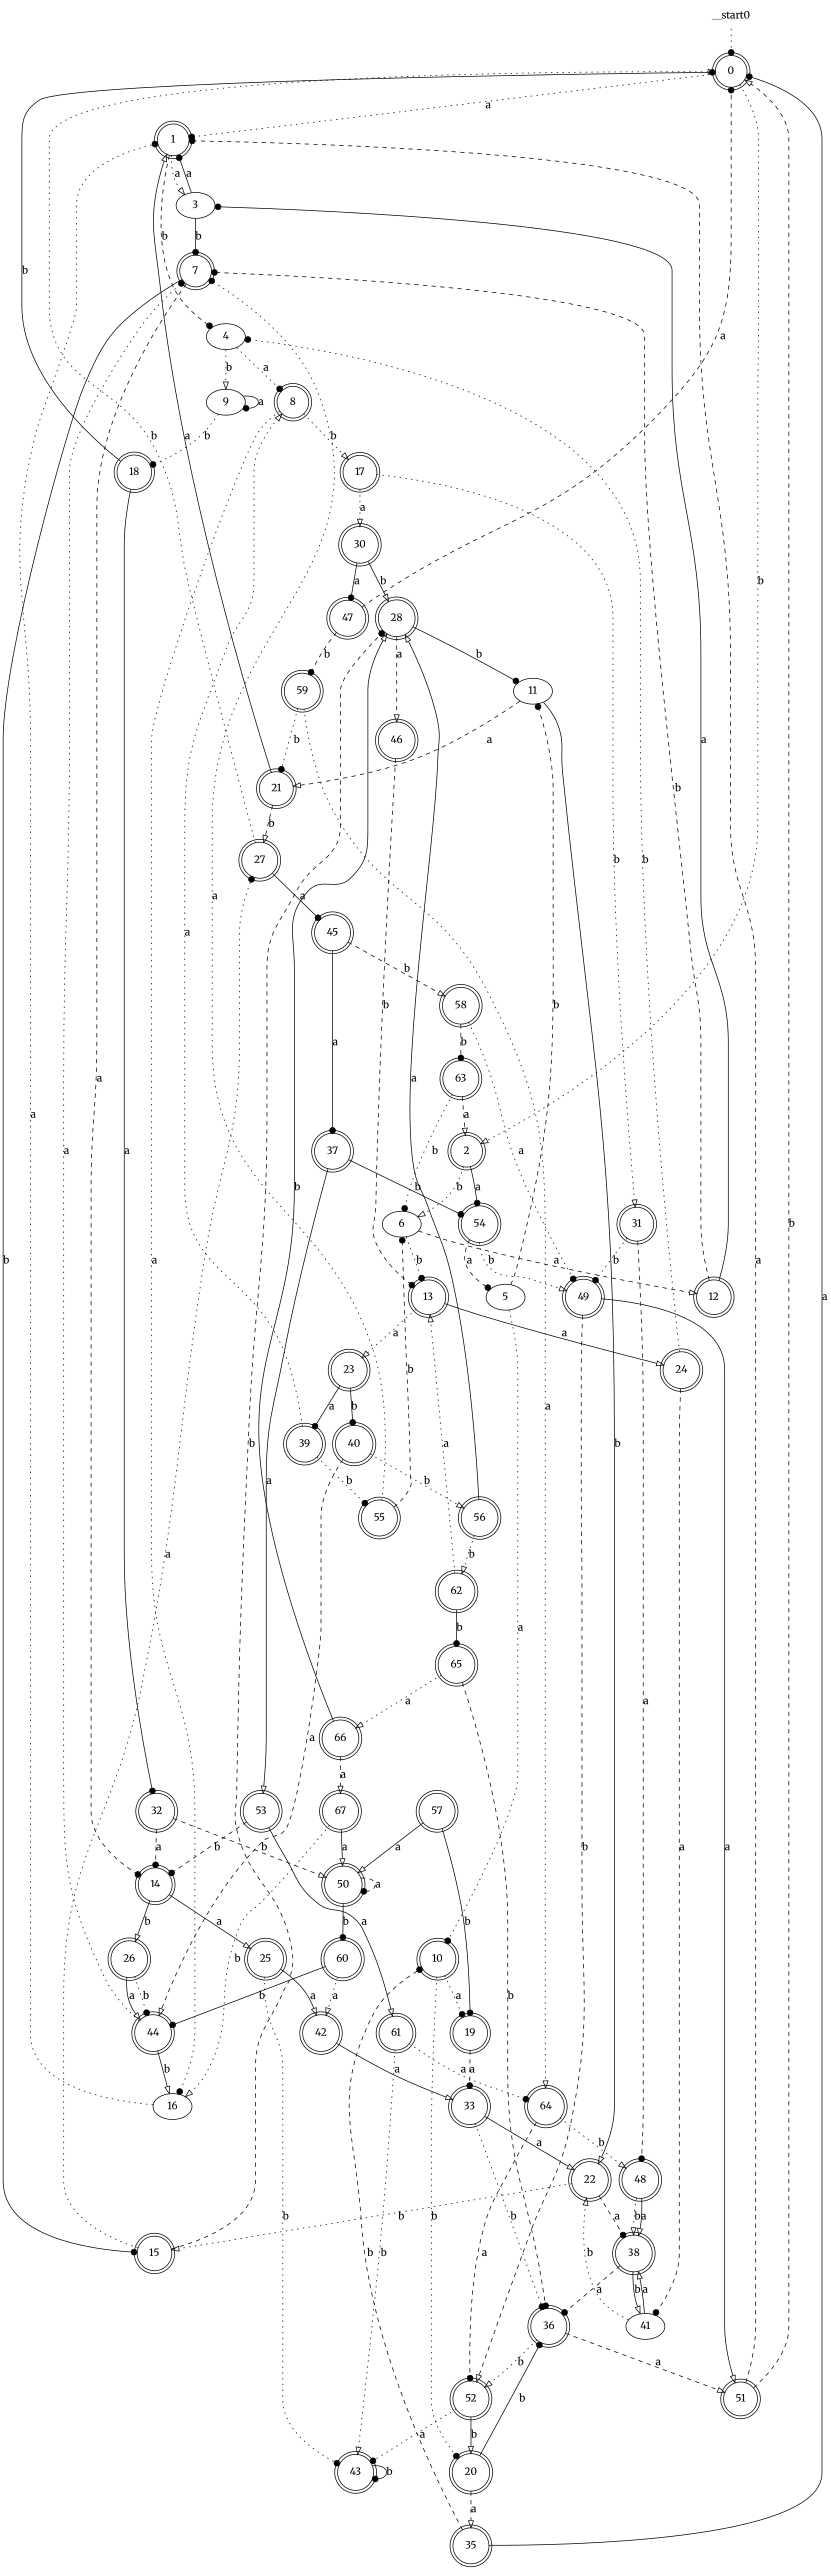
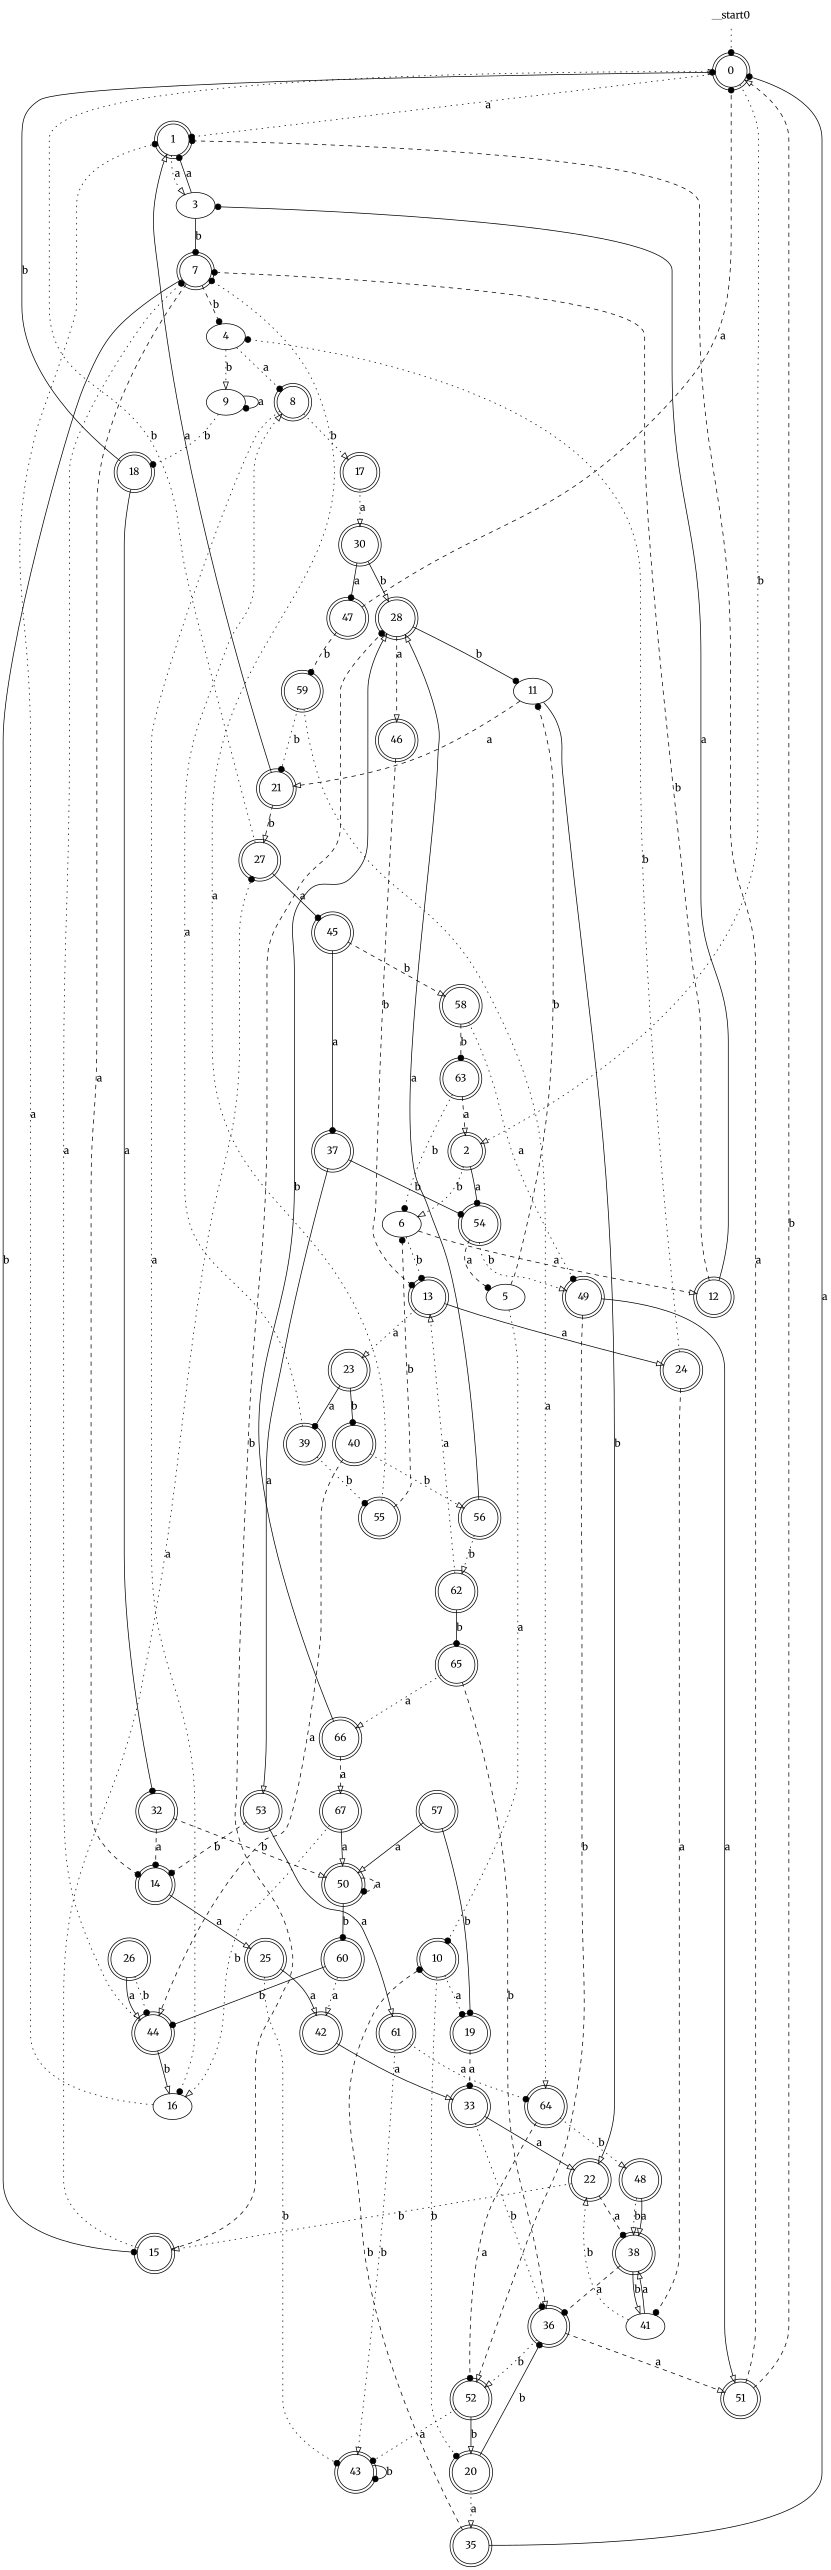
edge "1" -> "4": now "7" -> "4"
node "31": removed
edge "14" -> "26": removed, label "b"
edge "65" -> "36": arrowhead dot -> onormal
edge "20" -> "35": style dashed -> dotted
